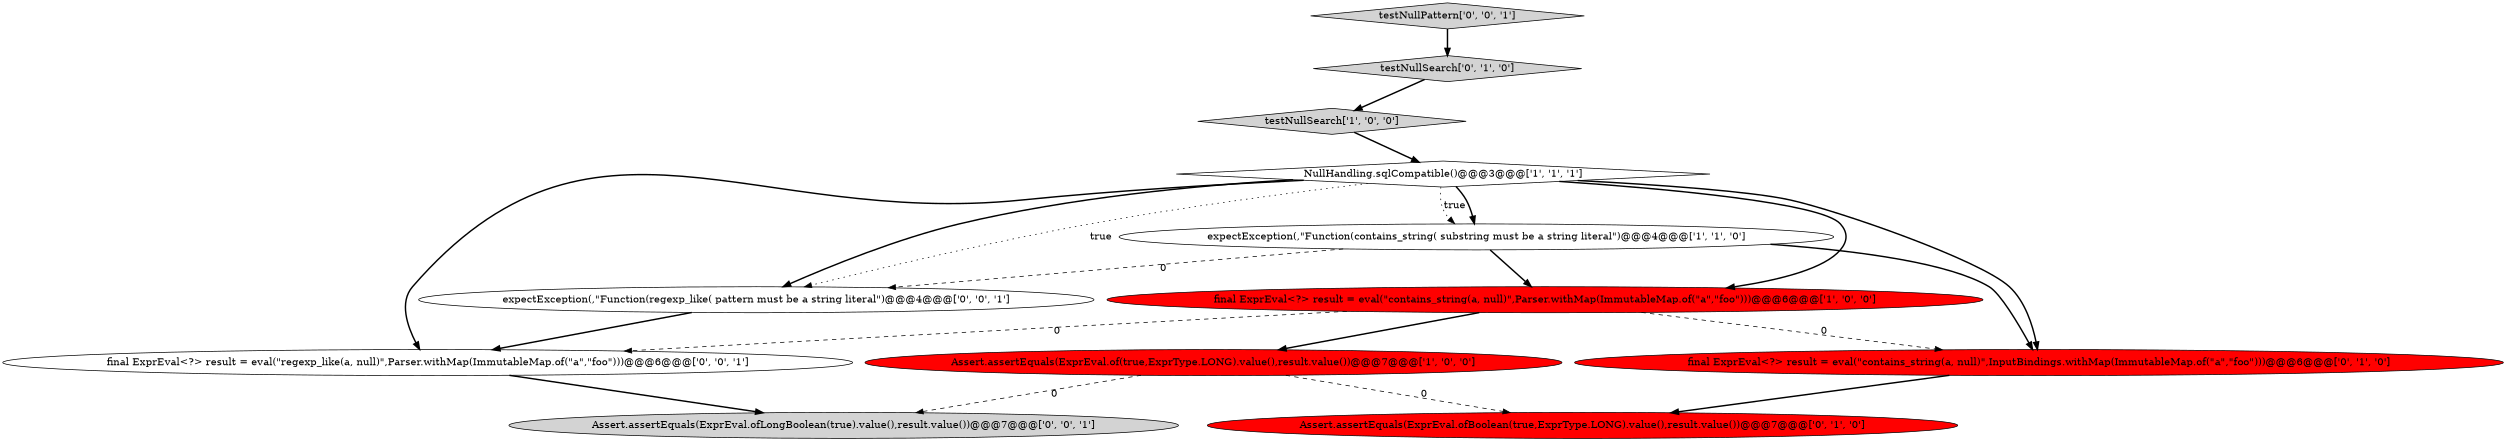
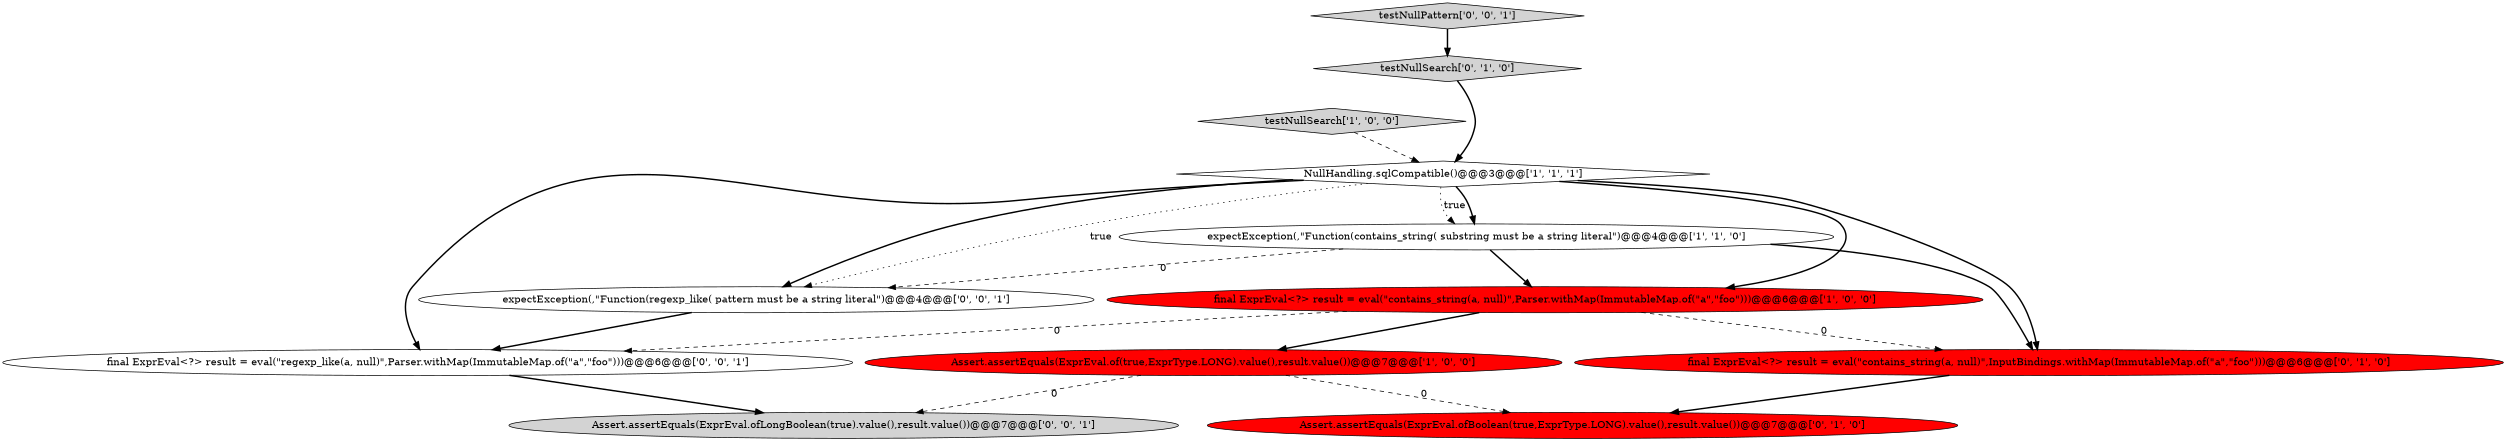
edge "testNullSearch['0', '1', '0']" -> "testNullSearch['1', '0', '0']": now "testNullSearch['0', '1', '0']" -> "NullHandling.sqlCompatible()@@@3@@@['1', '1', '1']"
edge "testNullSearch['1', '0', '0']" -> "NullHandling.sqlCompatible()@@@3@@@['1', '1', '1']": style bold -> dashed
